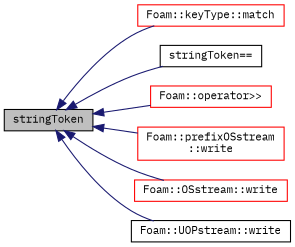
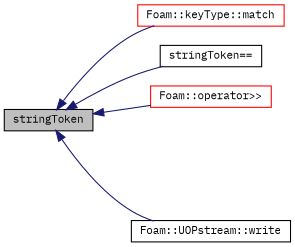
node "Foam::prefixOSstream ::write": removed
node "Foam::OSstream::write": removed
